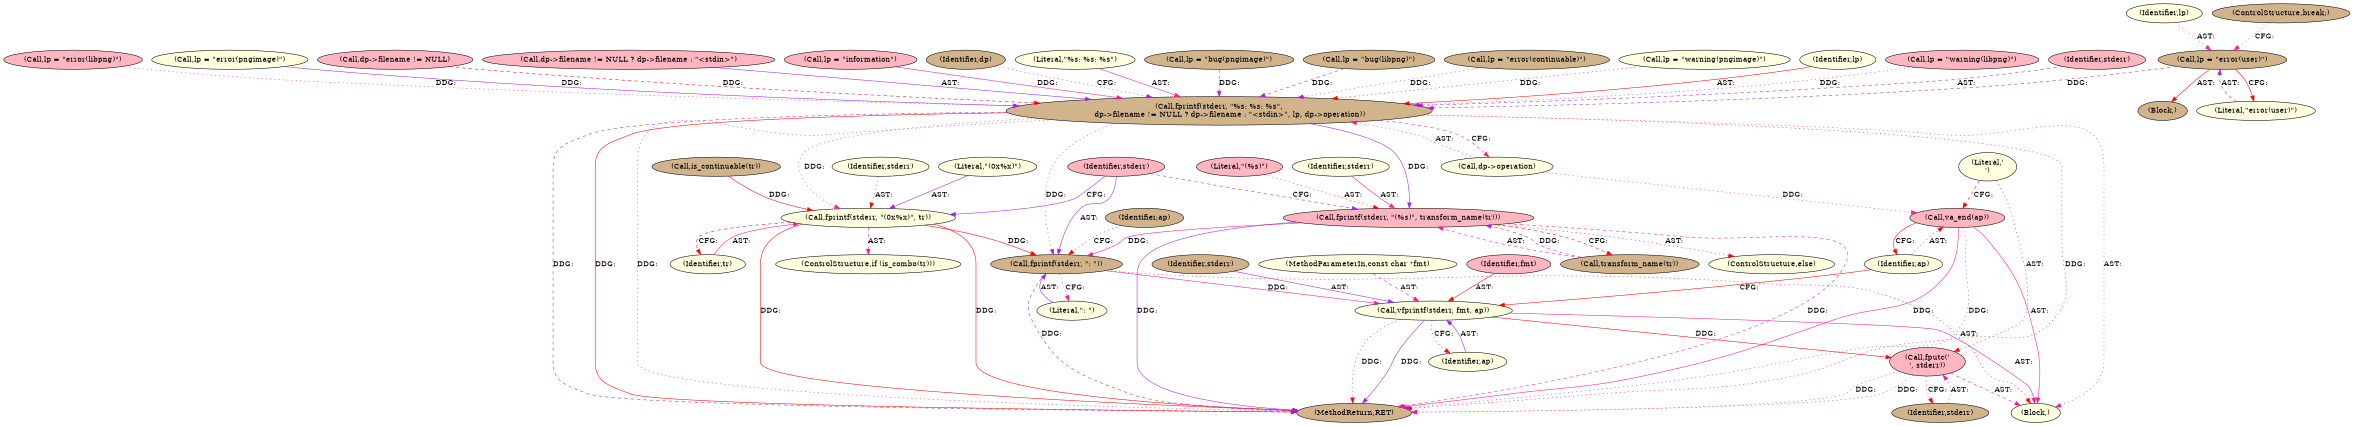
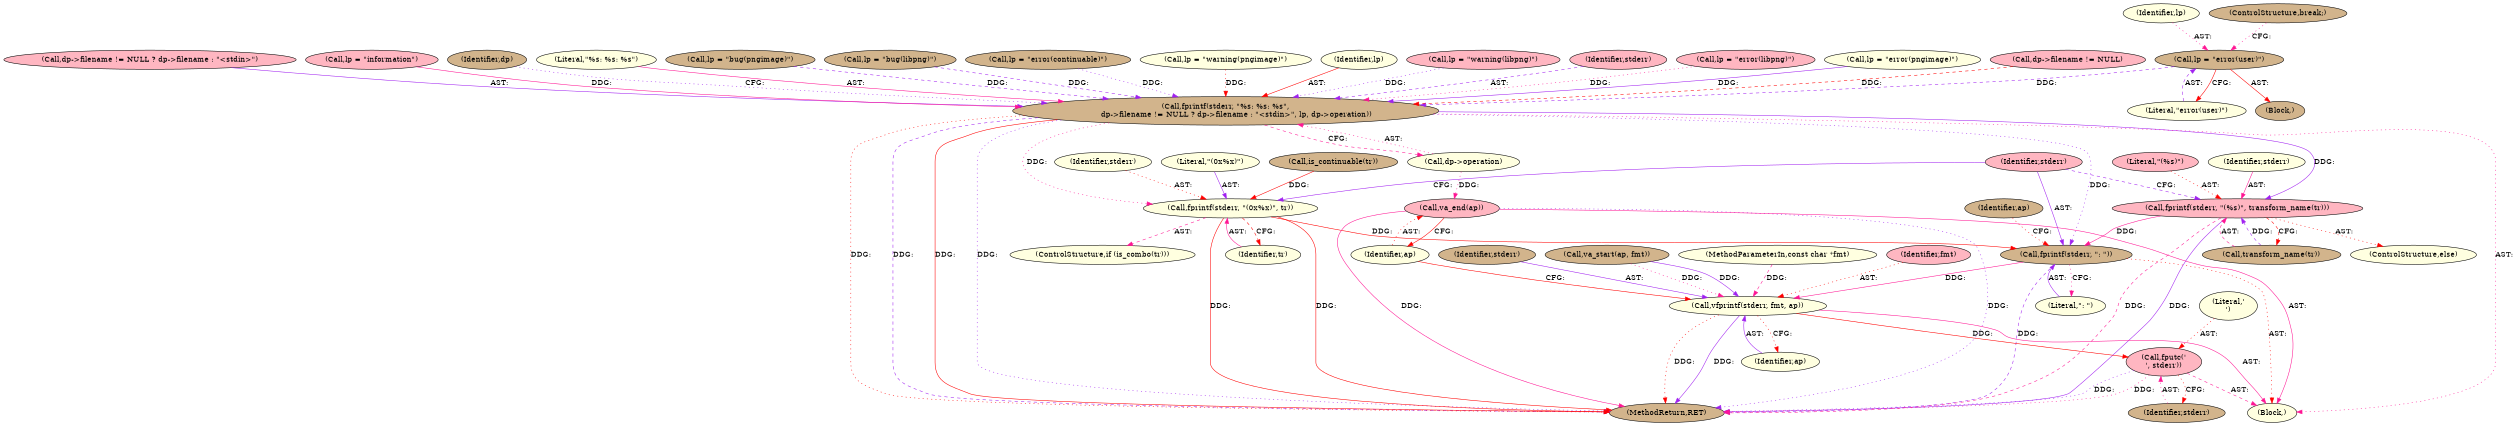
edge "(Literal,' ')" -> "(Call,va_end(ap))": removed, label "CFG:"
node "(Call,va_start(ap, fmt))": added
edge "(Identifier,fmt)" -> "(Call,vfprintf(stderr, fmt, ap))": style solid -> dotted
edge "(MethodParameterIn,const char *fmt)" -> "(Call,vfprintf(stderr, fmt, ap))": label "AST: " -> "DDG: "
